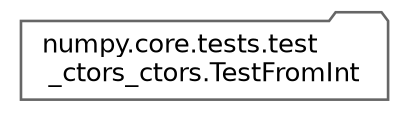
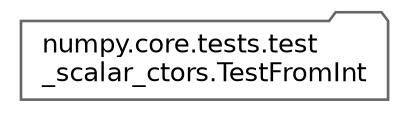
node "numpy.core.tests.test _ctors_ctors.TestFromInt": label "numpy.core.tests.test _ctors_ctors.TestFromInt" -> "numpy.core.tests.test _scalar_ctors.TestFromInt"
